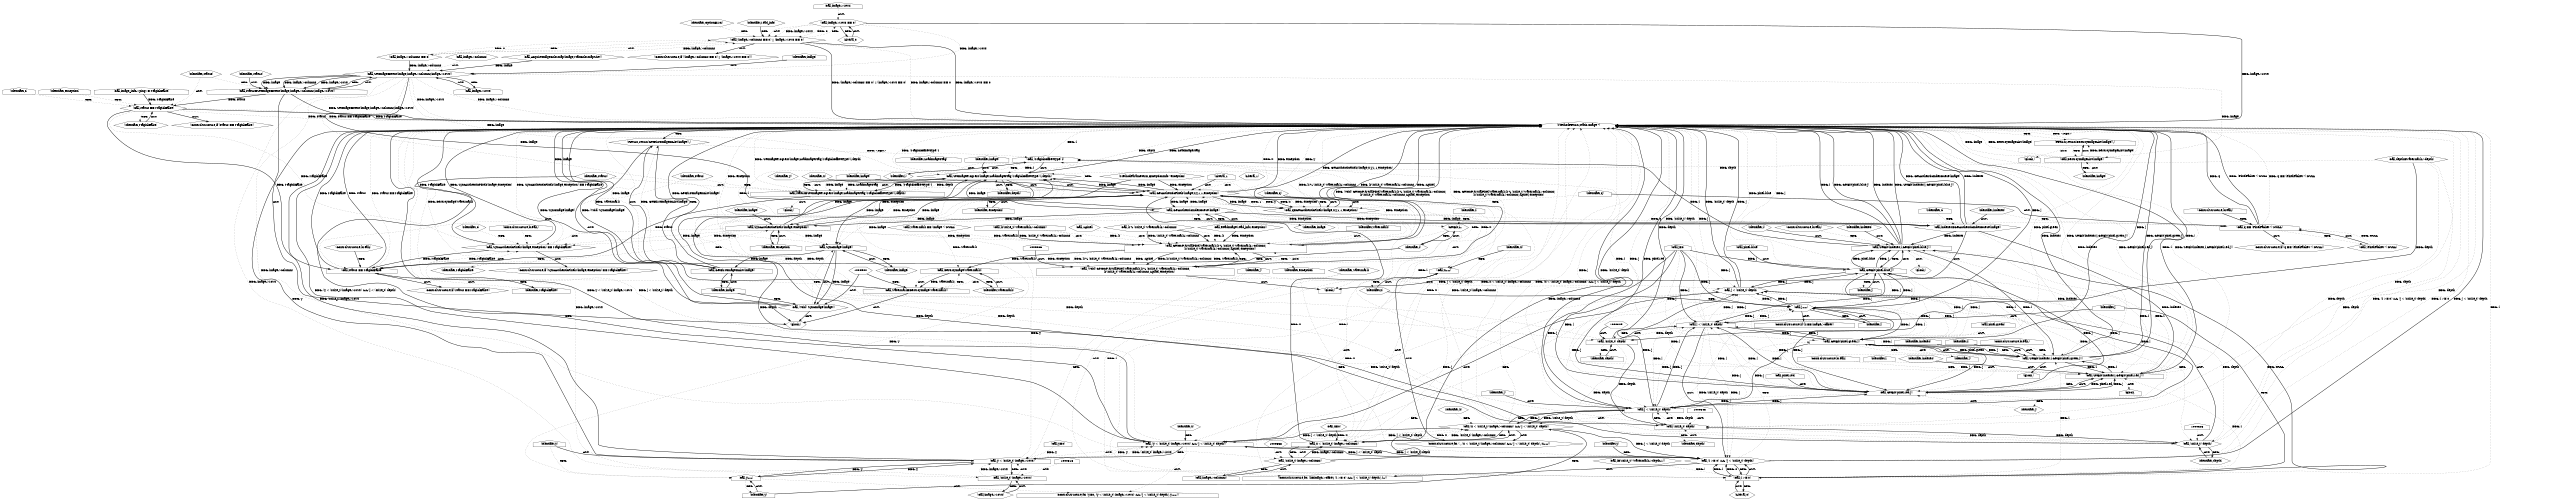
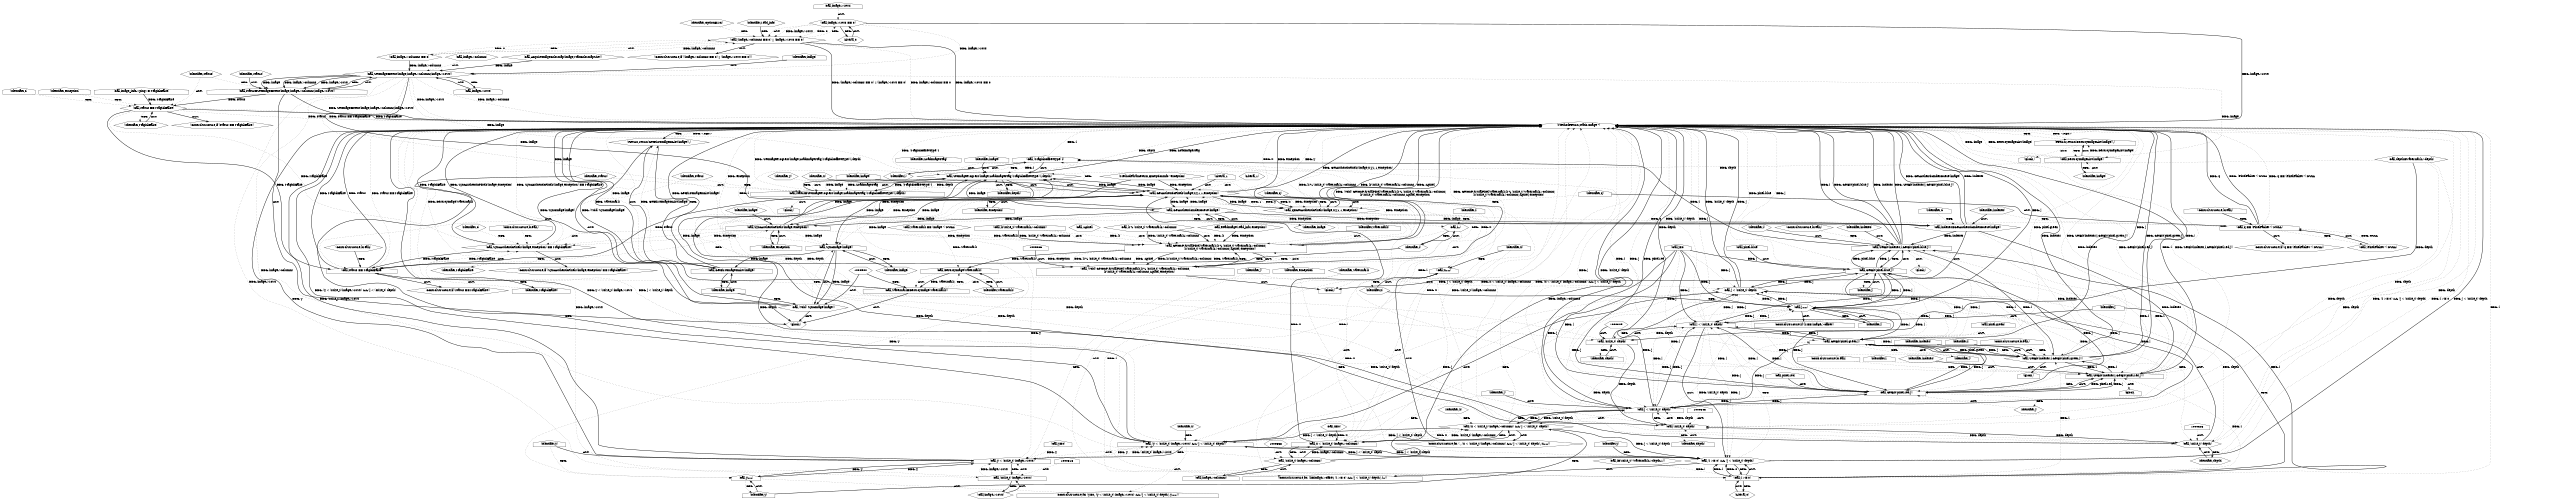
edge "(Return,return(GetFirstImageInList(image));)" -> "(Call,(MagickOffsetType) i)": now "(Return,return(GetFirstImageInList(image));)" -> "(MethodReturn,static Image *)"
node "(GetBit,i--)": label "(GetBit,i--)" -> "(Call,i--)"
edge "(Call,GetBit(pixel.blue,j))" -> "(Call,j++)": style dotted -> bold
edge "(Call,GetBit(pixel.red,j))" -> "(Call,GetBit(pixel.green,j))": style dotted -> bold
edge "(Call,i >= 0)" -> "(Call,SetBit(indexes,i,GetBit(pixel.blue,j)))": label "DDG: NULL" -> "DDG: i"
